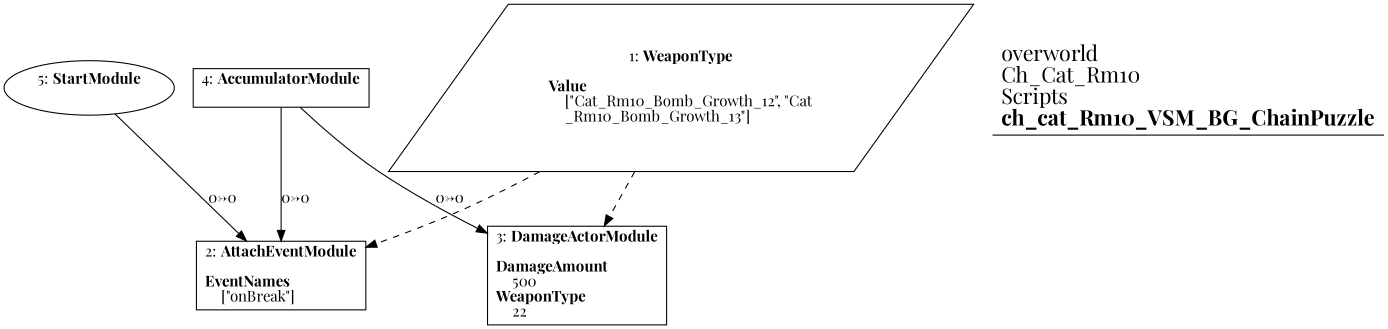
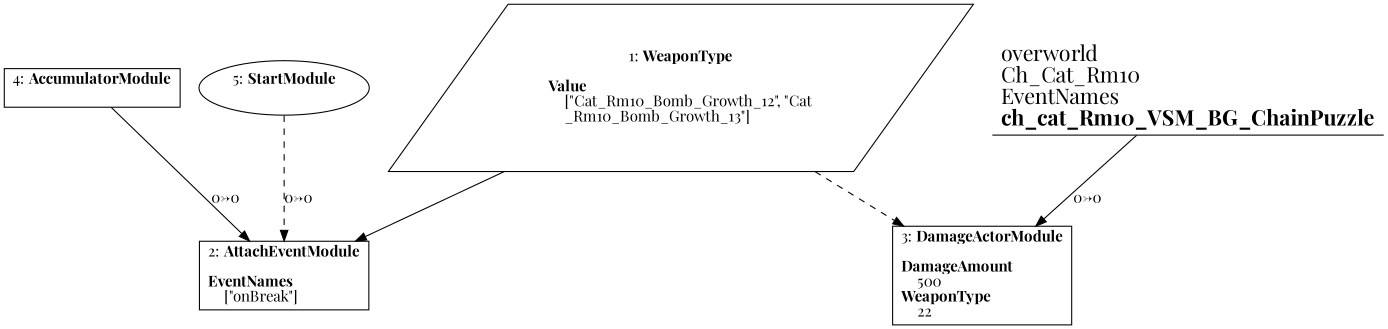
node "overworld": text "Scripts" -> "EventNames"
edge "5:" -> "2:": style solid -> dashed
edge "4:" -> "3:": now "overworld" -> "3:"
edge "1:" -> "2:": style dashed -> solid
